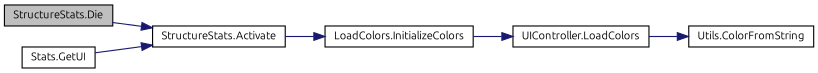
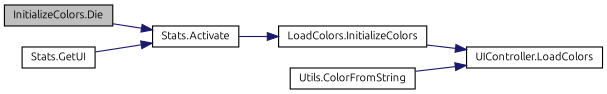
node "StructureStats.Die": label "StructureStats.Die" -> "InitializeColors.Die"
node "StructureStats.Activate": label "StructureStats.Activate" -> "Stats.Activate"
edge "UIController.LoadColors" -> "Utils.ColorFromString": reversed
